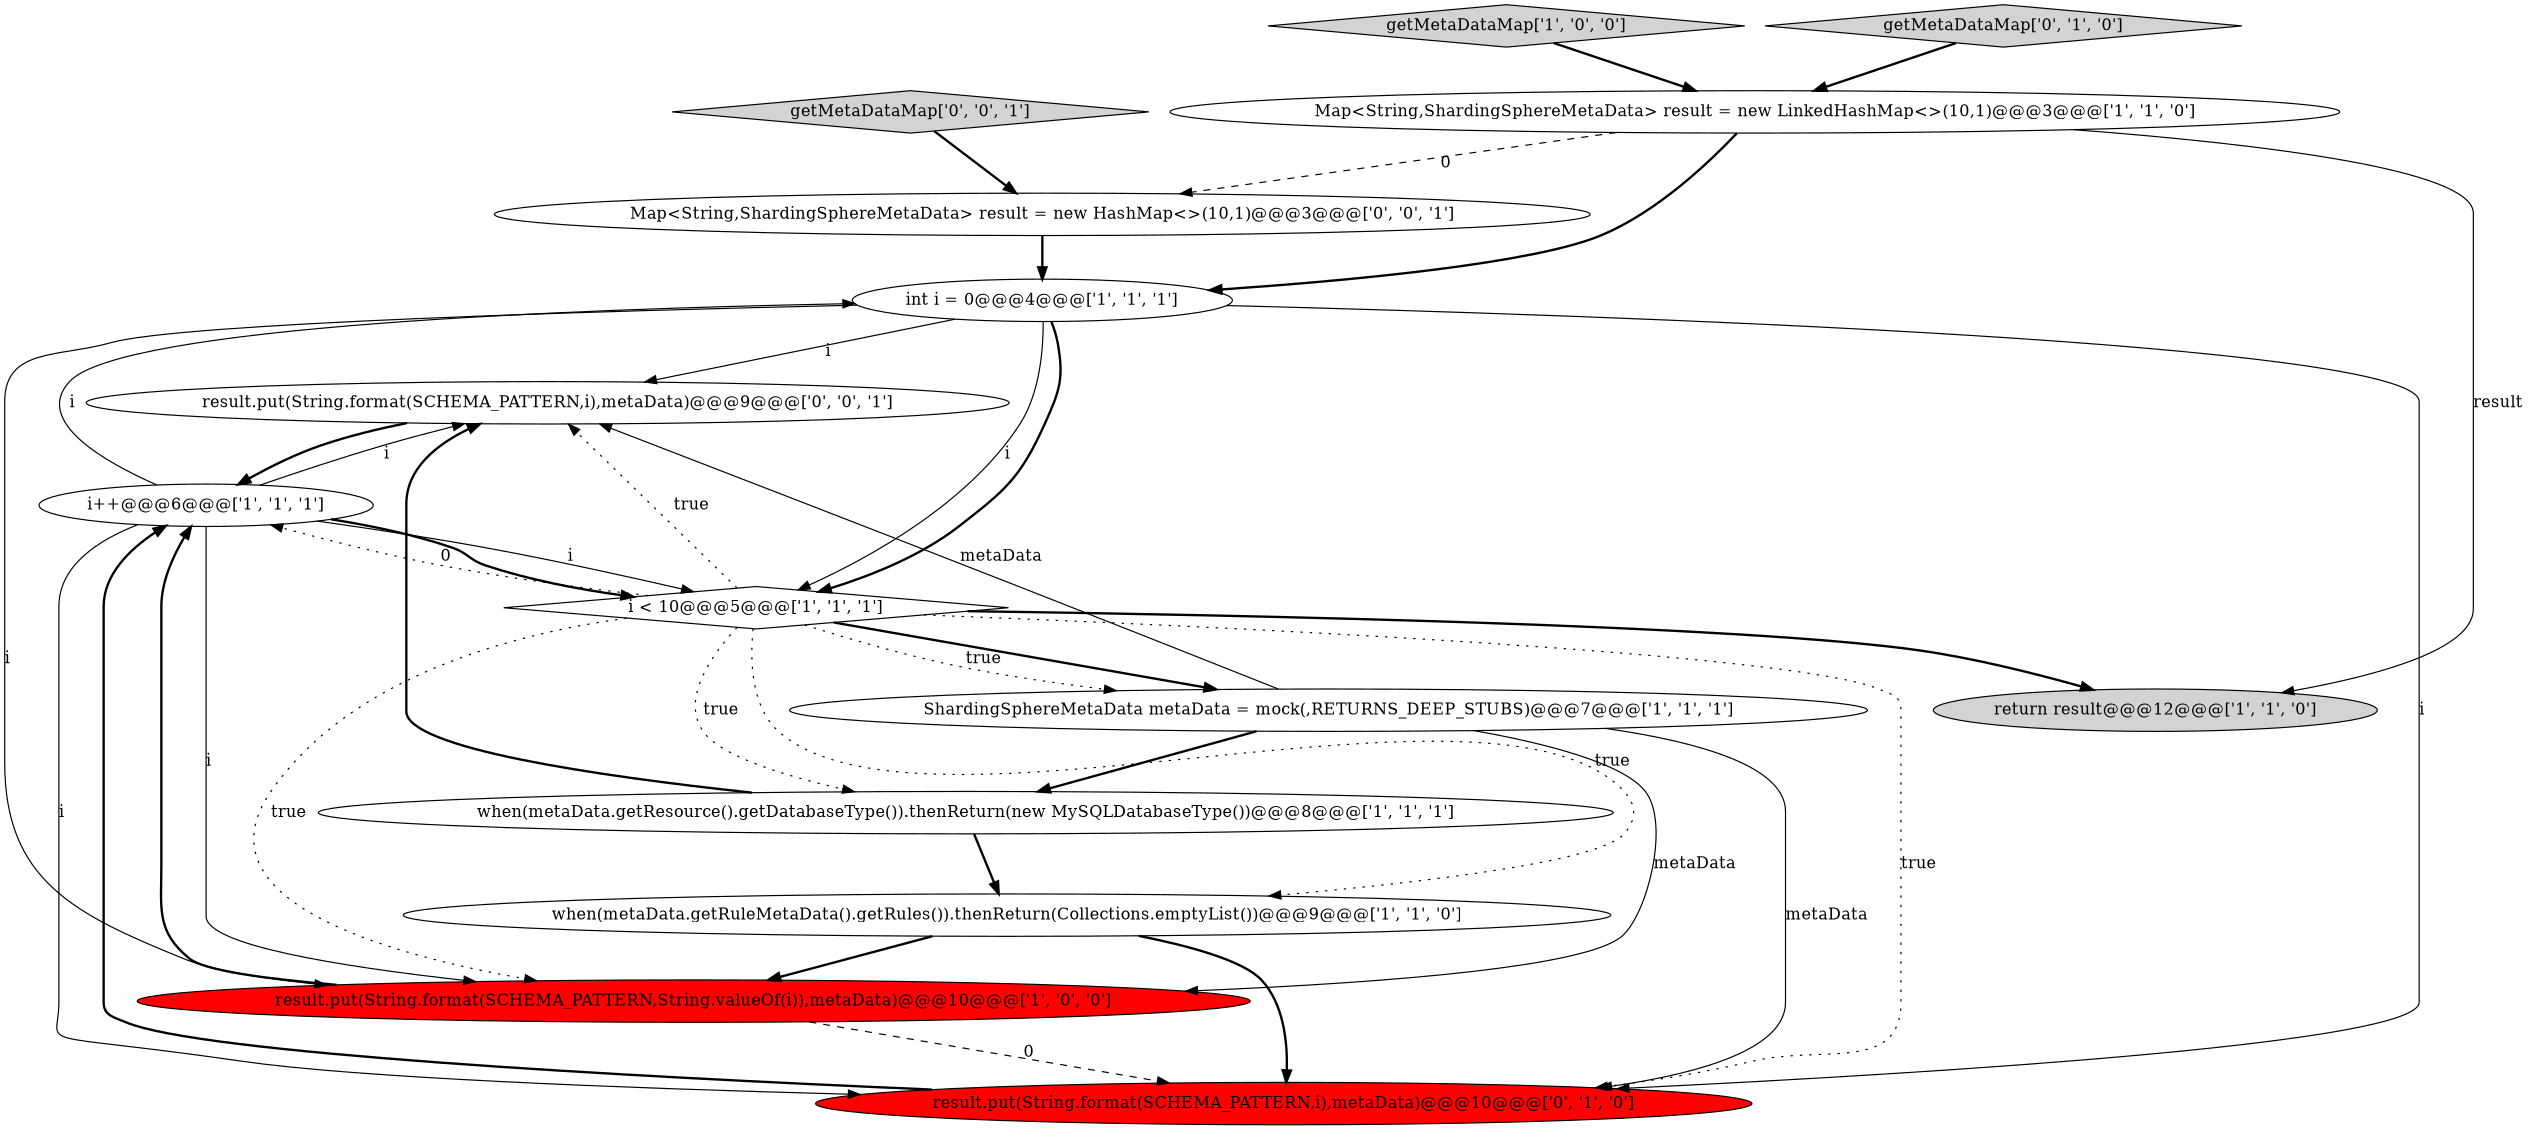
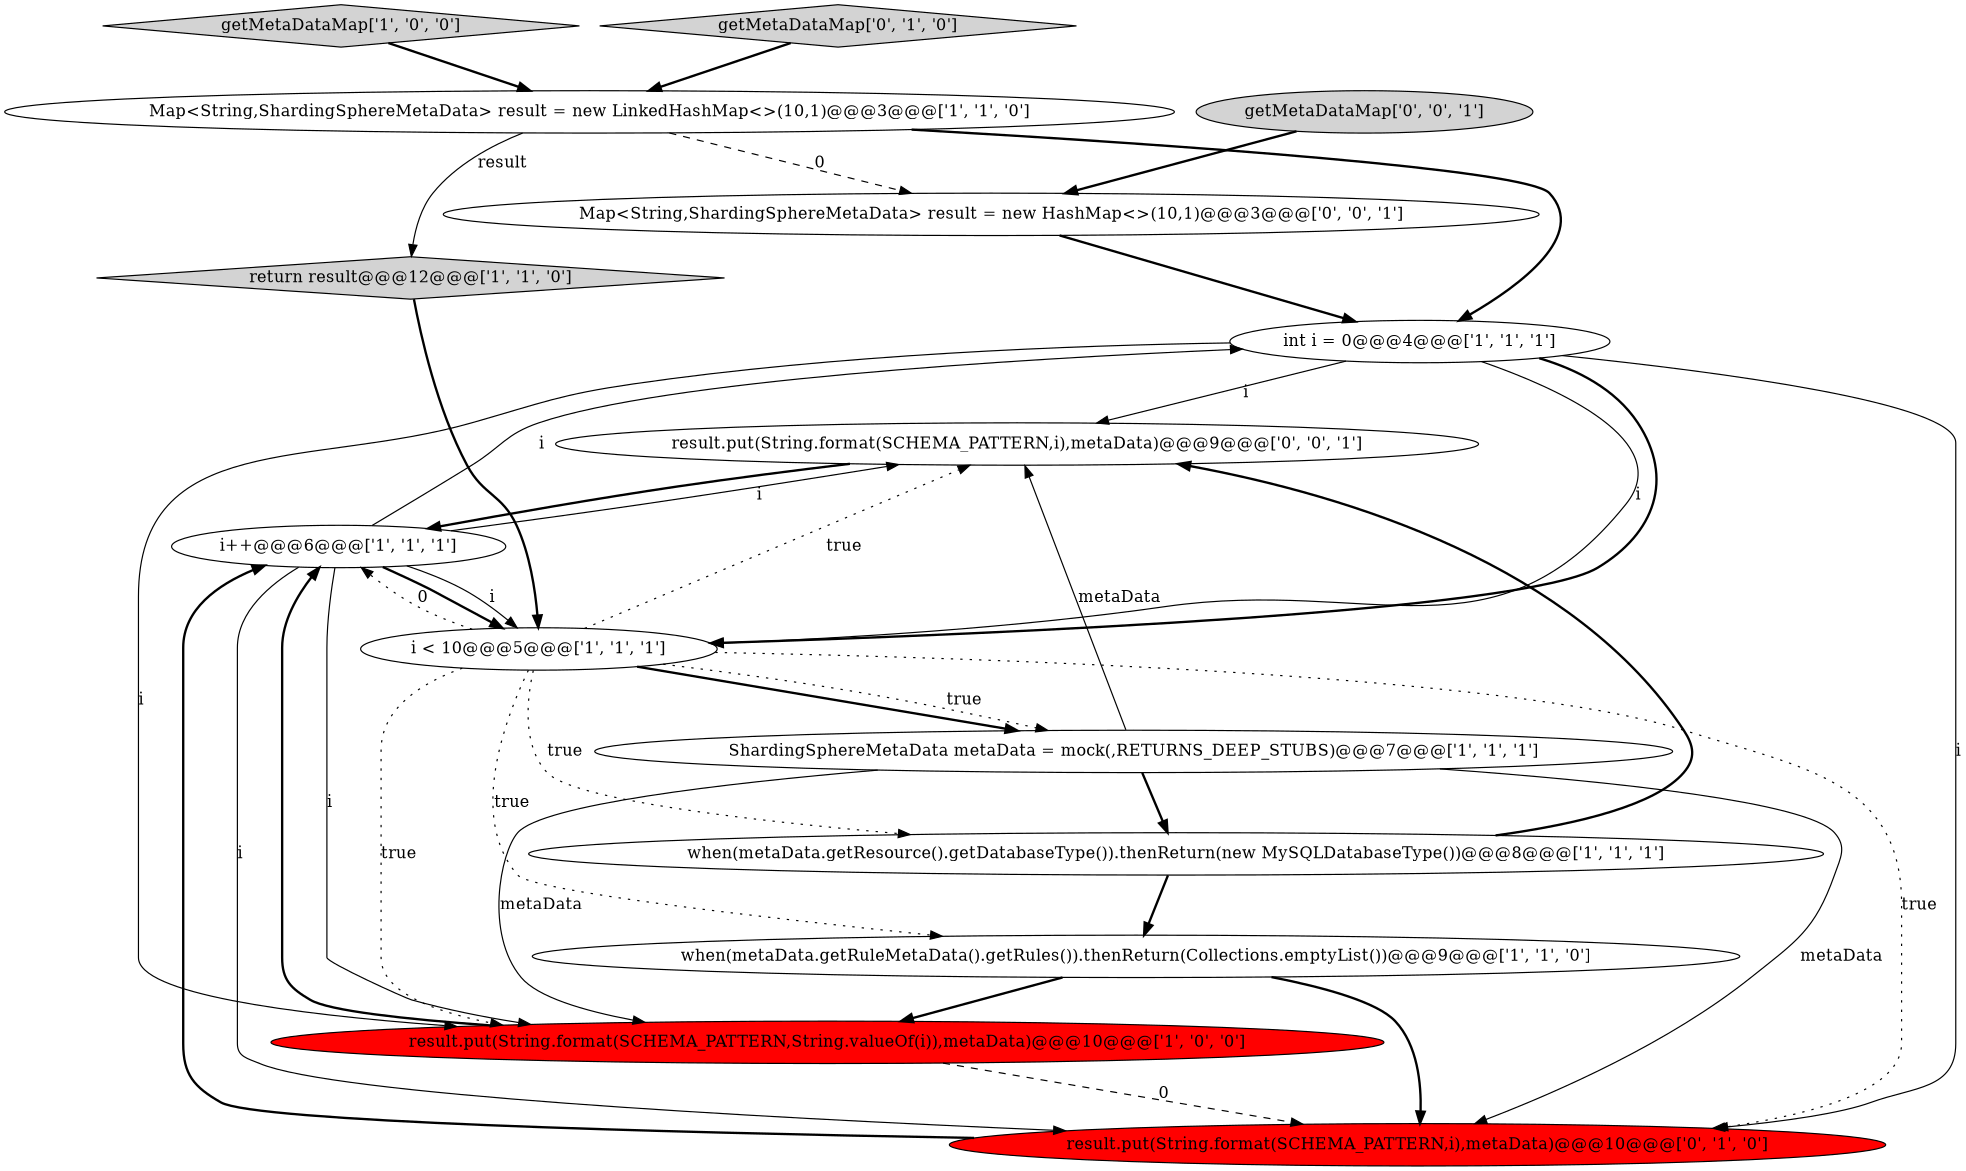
node "getMetaDataMap['0', '0', '1']": shape diamond -> ellipse
node "i < 10@@@5@@@['1', '1', '1']": shape diamond -> ellipse
edge "i < 10@@@5@@@['1', '1', '1']" -> "return result@@@12@@@['1', '1', '0']": reversed
node "return result@@@12@@@['1', '1', '0']": shape ellipse -> diamond
